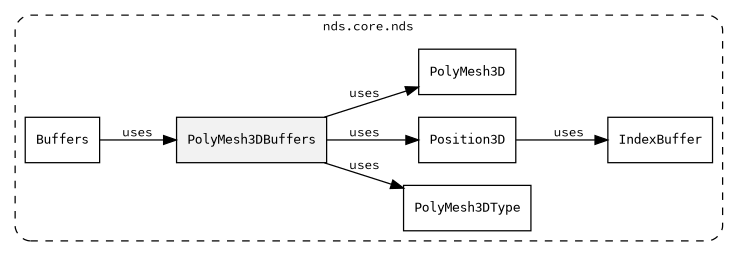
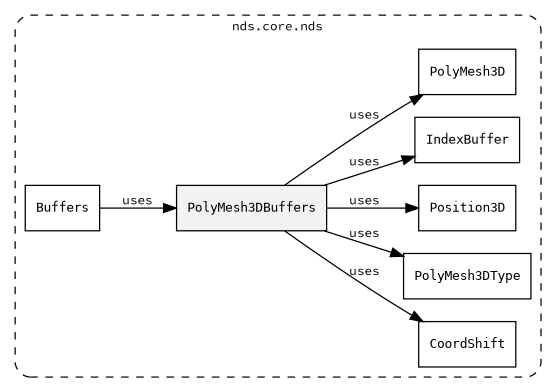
edge "Position3D" -> "IndexBuffer": now "PolyMesh3DBuffers" -> "IndexBuffer"
node "CoordShift": added
